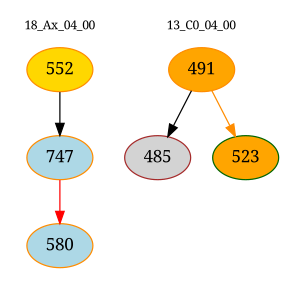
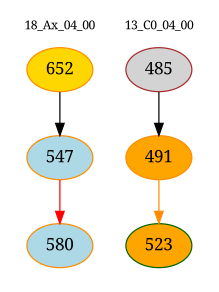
node "552": label "552" -> "652"
edge "491" -> "485": reversed
node "747": label "747" -> "547"
